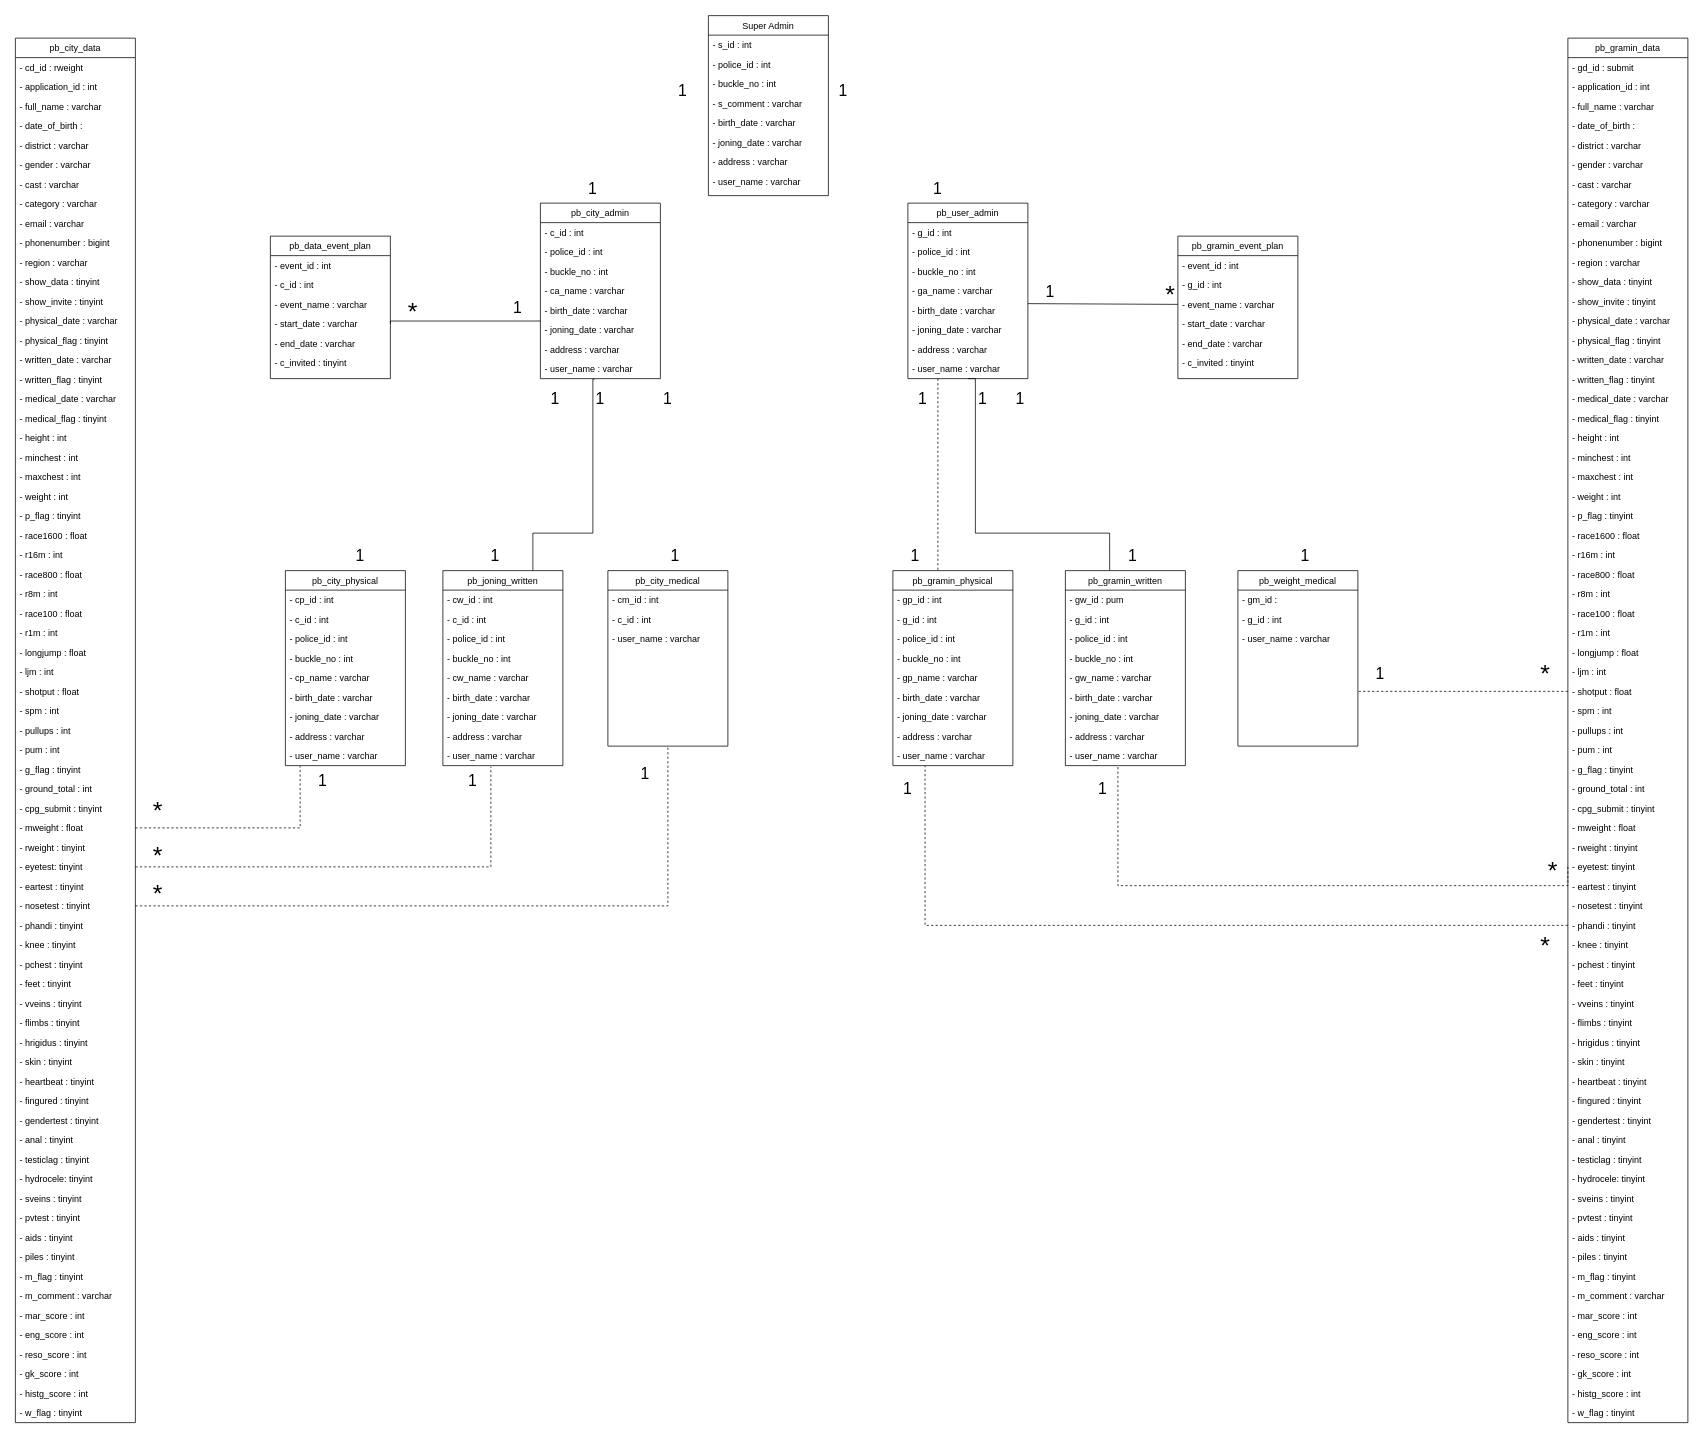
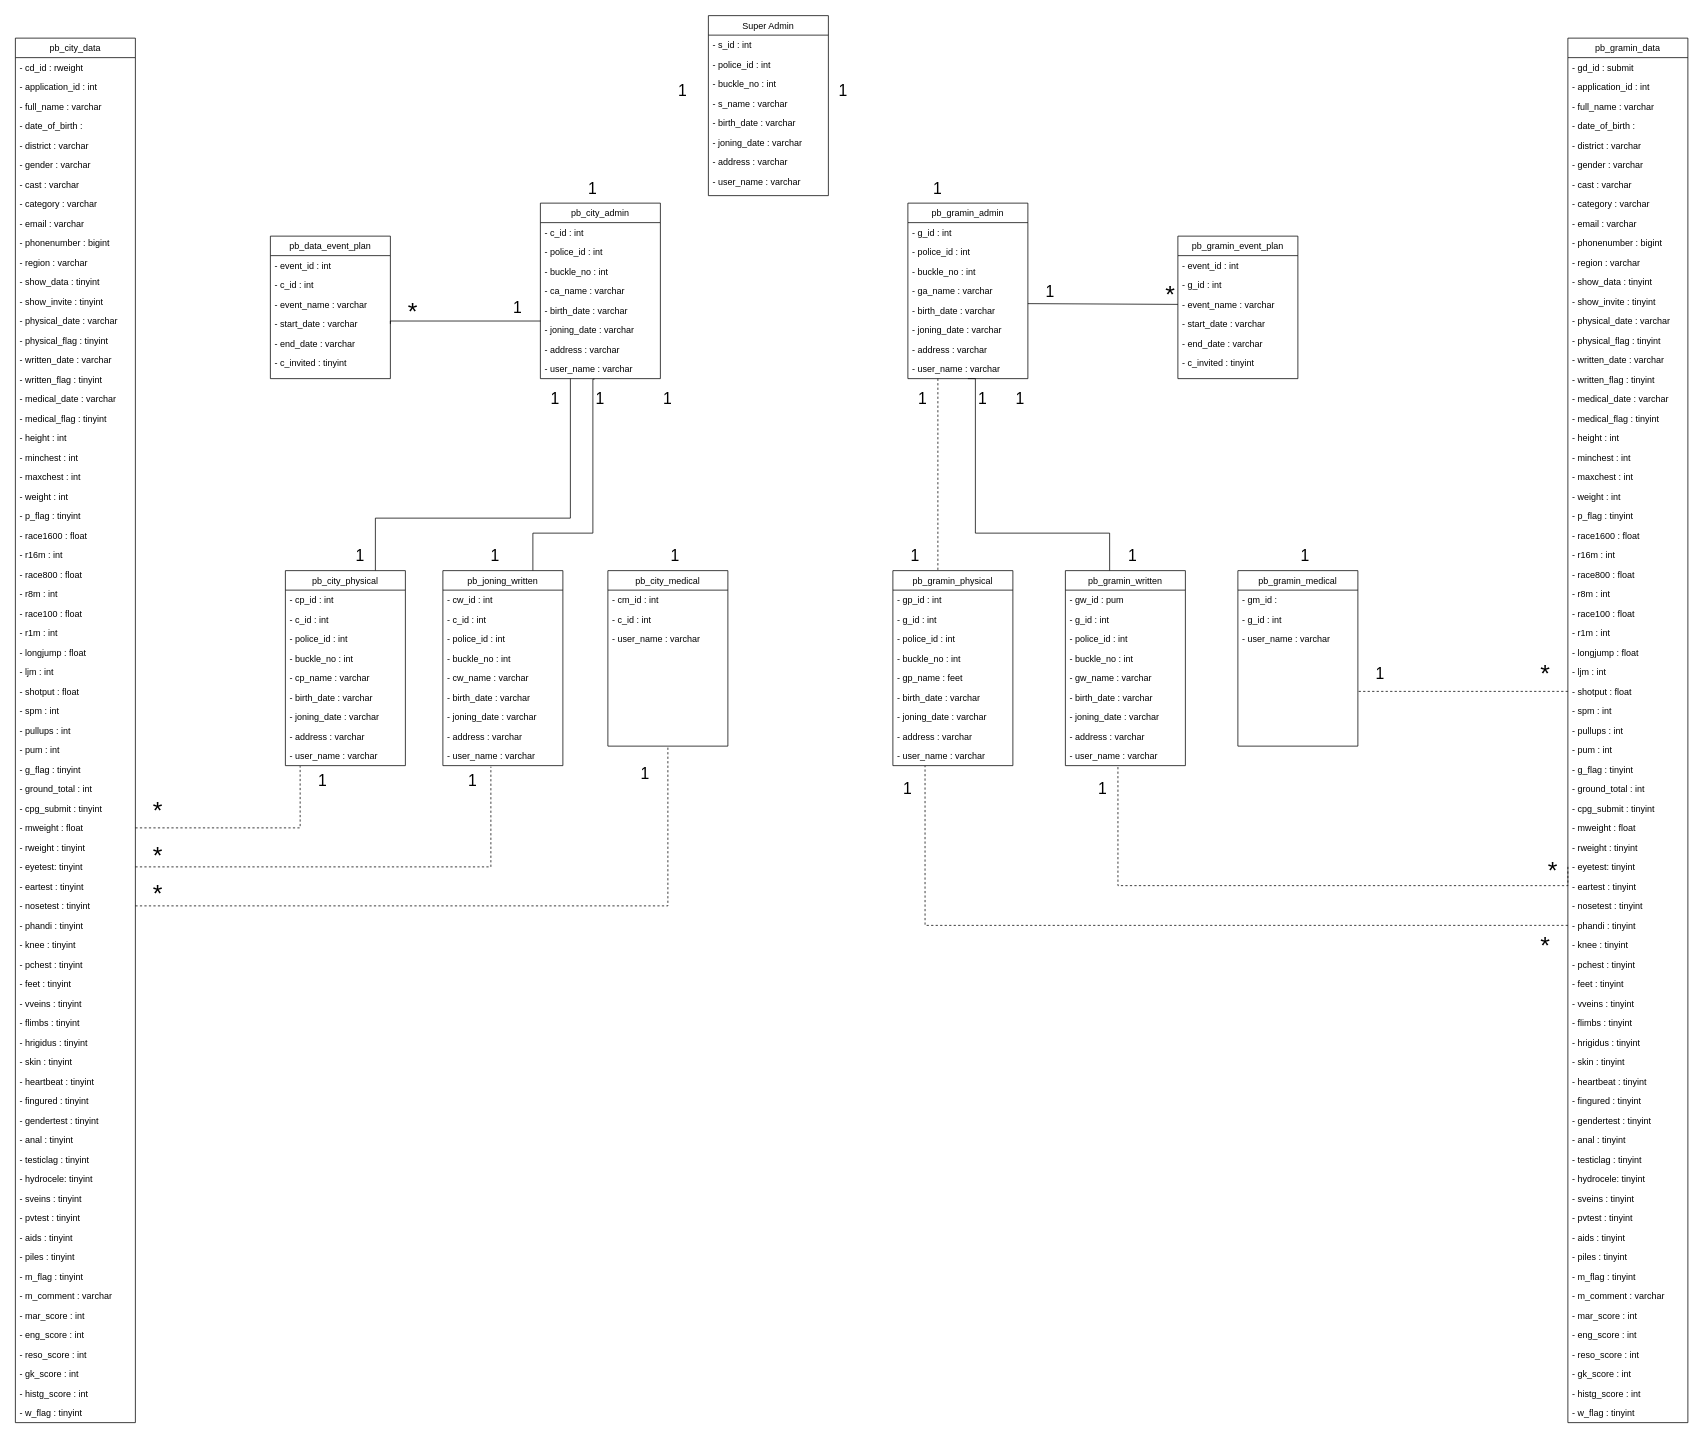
node "- s_comment : varchar": label "- s_comment : varchar" -> "- s_name : varchar"
node "pb_user_admin": label "pb_user_admin" -> "pb_gramin_admin"
edge "pb_city_admin" -- "pb_city_physical": added
node "pb_weight_medical": label "pb_weight_medical" -> "pb_gramin_medical"
node "- gp_name : varchar": label "- gp_name : varchar" -> "- gp_name : feet"
